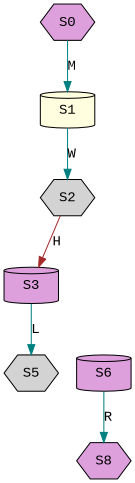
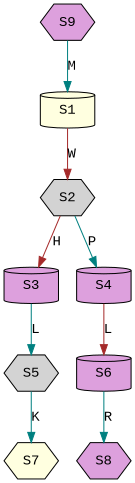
node "S0": label "S0" -> "S9"
edge "S1" -> "S2": color teal -> brown
node "S4": added
node "S7": added
